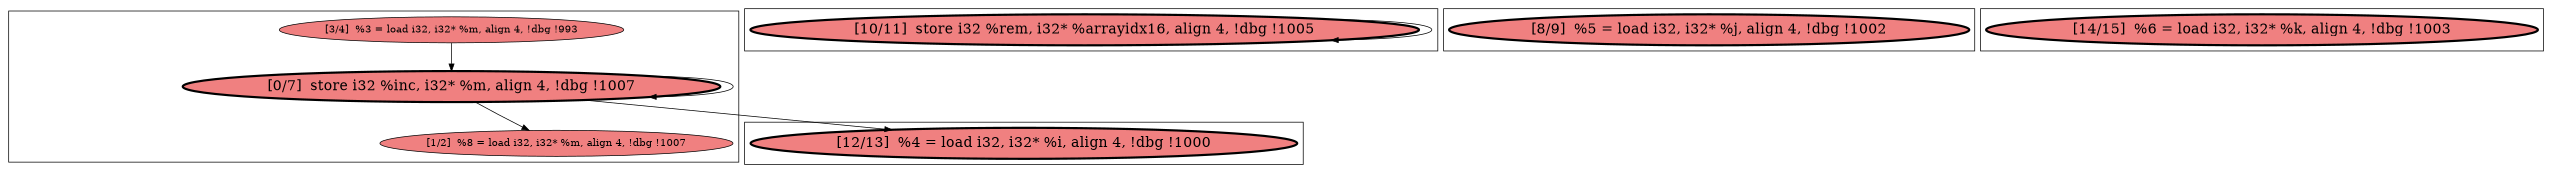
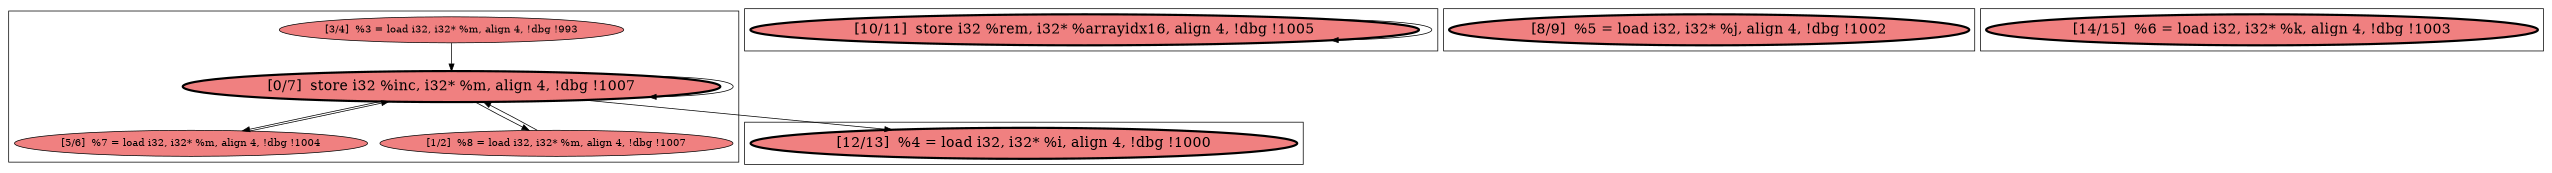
edge "[1/2]  %8 = load i32, i32* %m, align 4, !dbg !1007" -> "[0/7]  store i32 %inc, i32* %m, align 4, !dbg !1007": added
node "[5/6]  %7 = load i32, i32* %m, align 4, !dbg !1004": added
